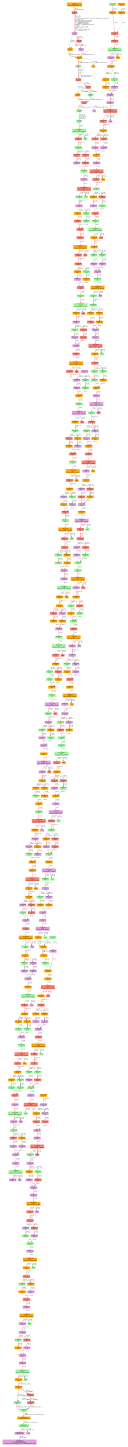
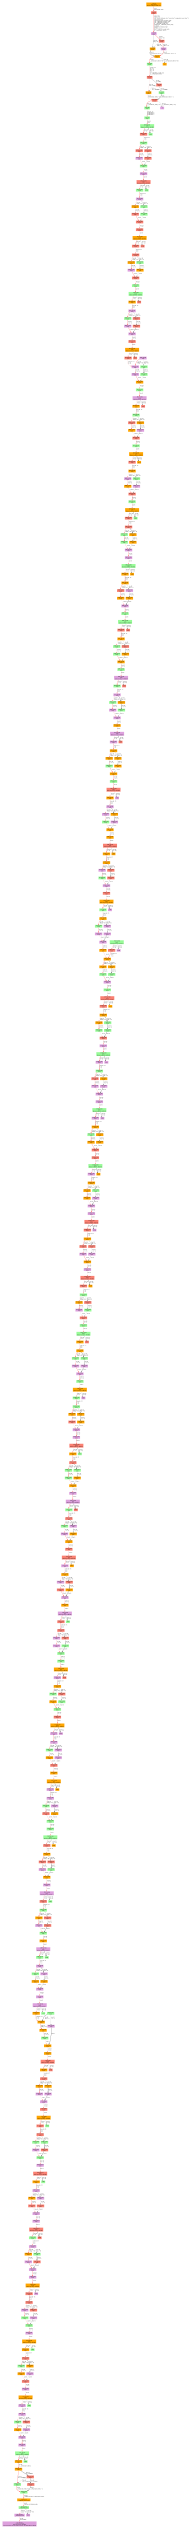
edge "27742 @ N53 main" -> "27744 @ N49 main": color red -> black
edge "27145 @ N54 main" -> "27147 @ N44 main AbstractionState: ABS1839": now "27145 @ N54 main" -> "27167 @ N48 main"
edge "27807 @ N44 main AbstractionState: ABS1883" -> "27829 @ N50 main": now "27807 @ N44 main AbstractionState: ABS1883" -> "27808 @ N45 main"
node "27257 @ N48 main": added
